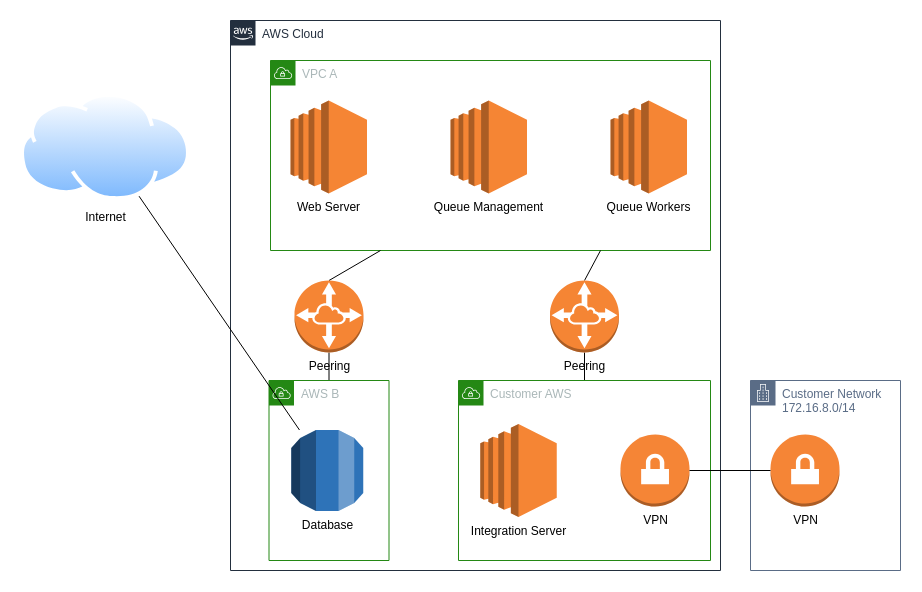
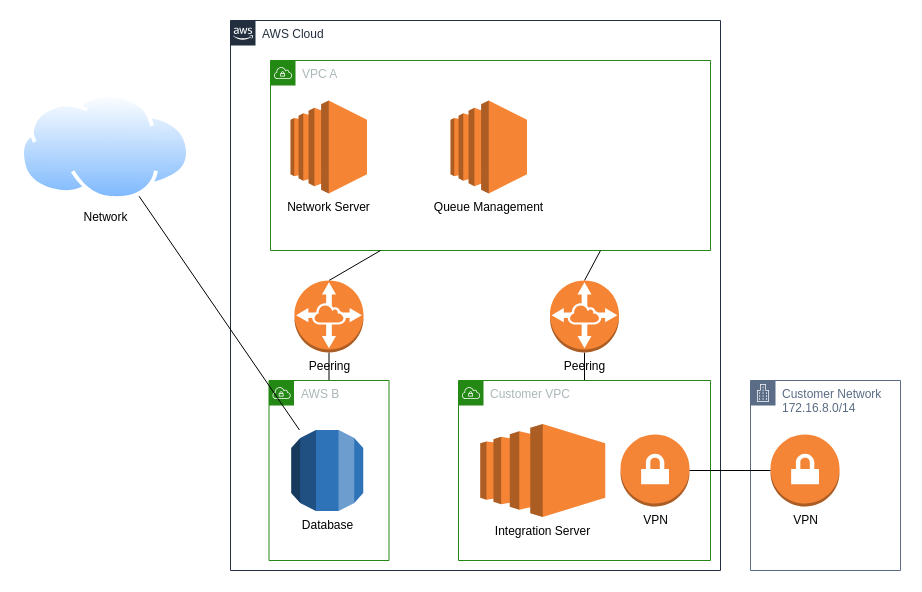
node "Queue Workers": removed
node "Web Server": label "Web Server" -> "Network Server"
node "Internet": label "Internet" -> "Network"
node "Customer AWS": label "Customer AWS" -> "Customer VPC"
node "Integration Server": size 77x93 -> 125x93
